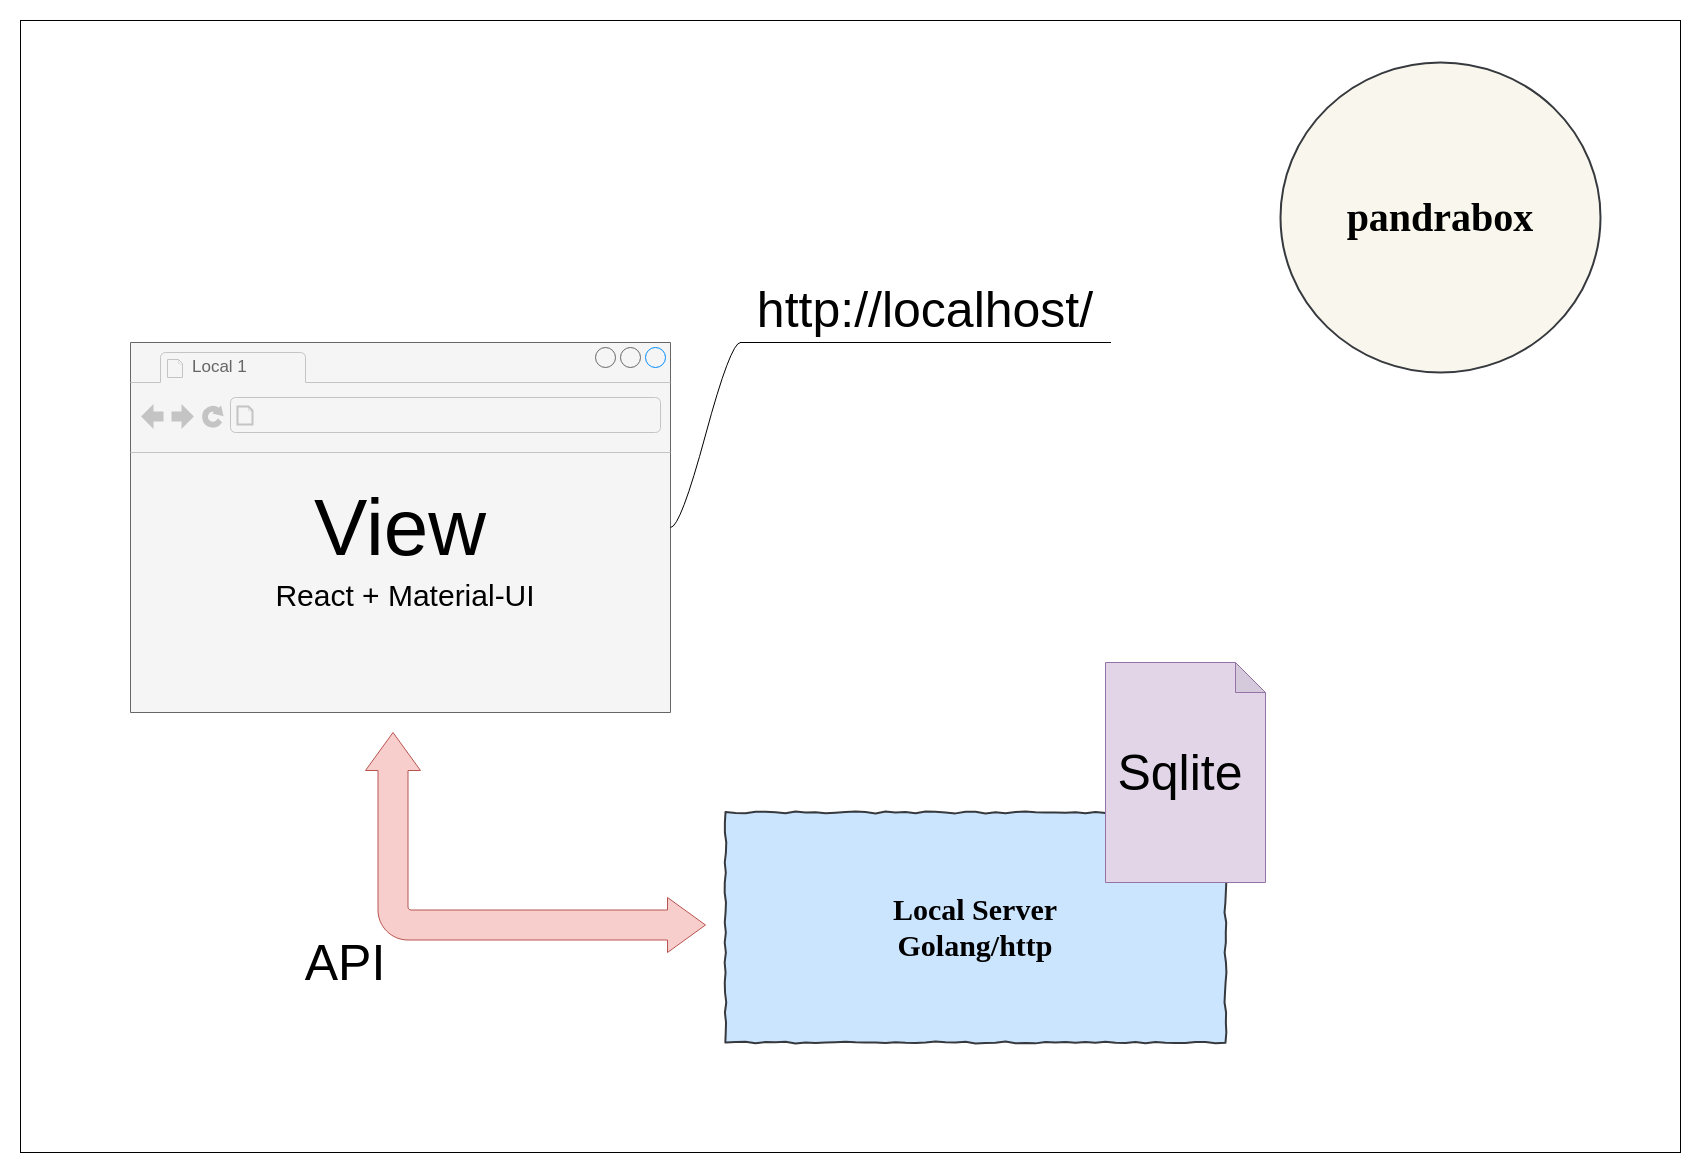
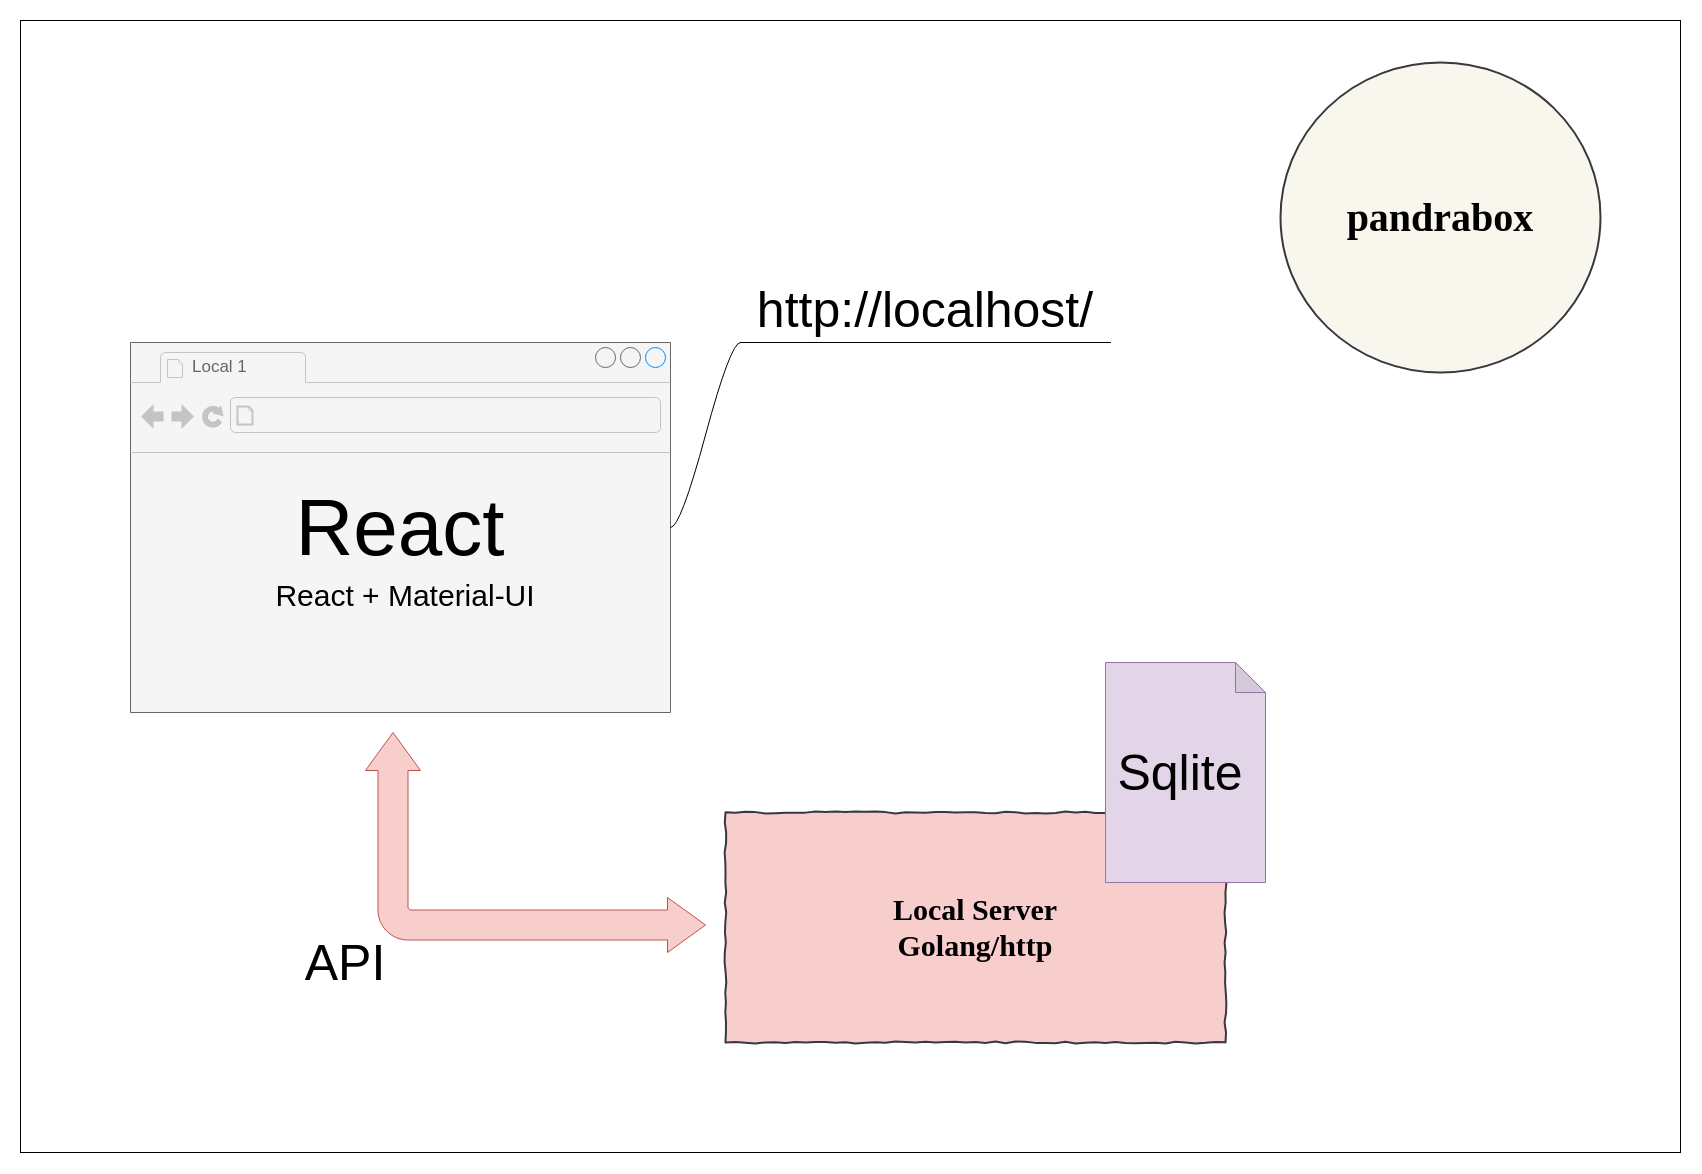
node "View": label "View" -> "React"
node "Local Server Golang/http": fillcolor #cce5ff -> #f8cecc
